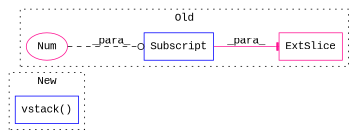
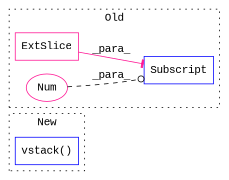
edge "Subscript" -> "ExtSlice": reversed
